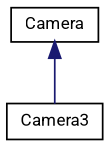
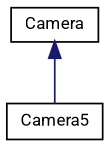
node "Camera3": label "Camera3" -> "Camera5"
